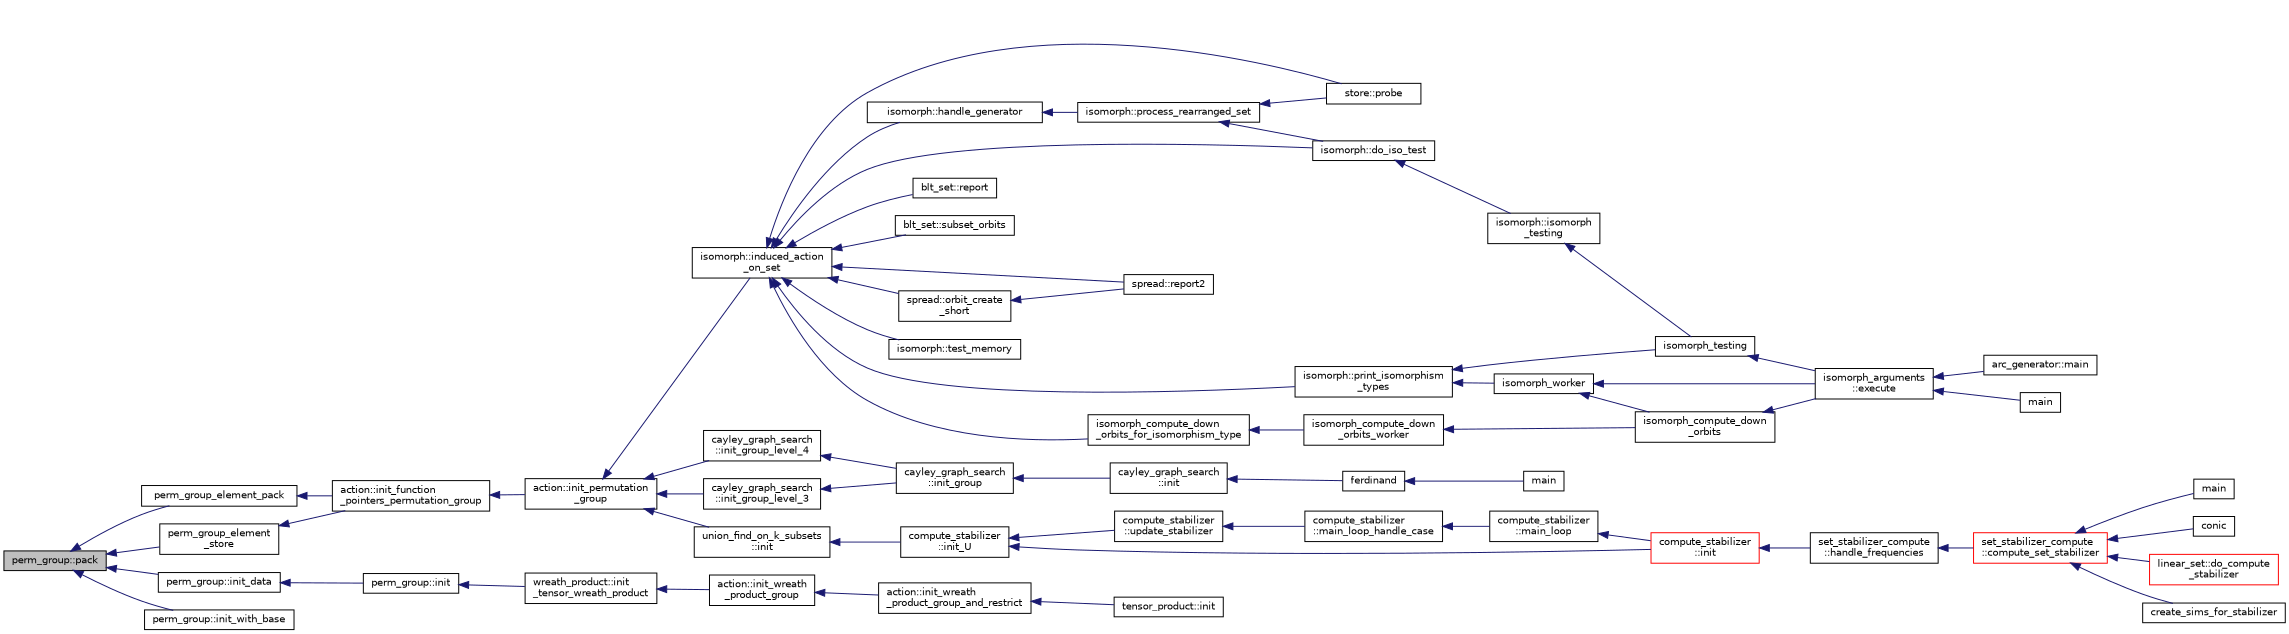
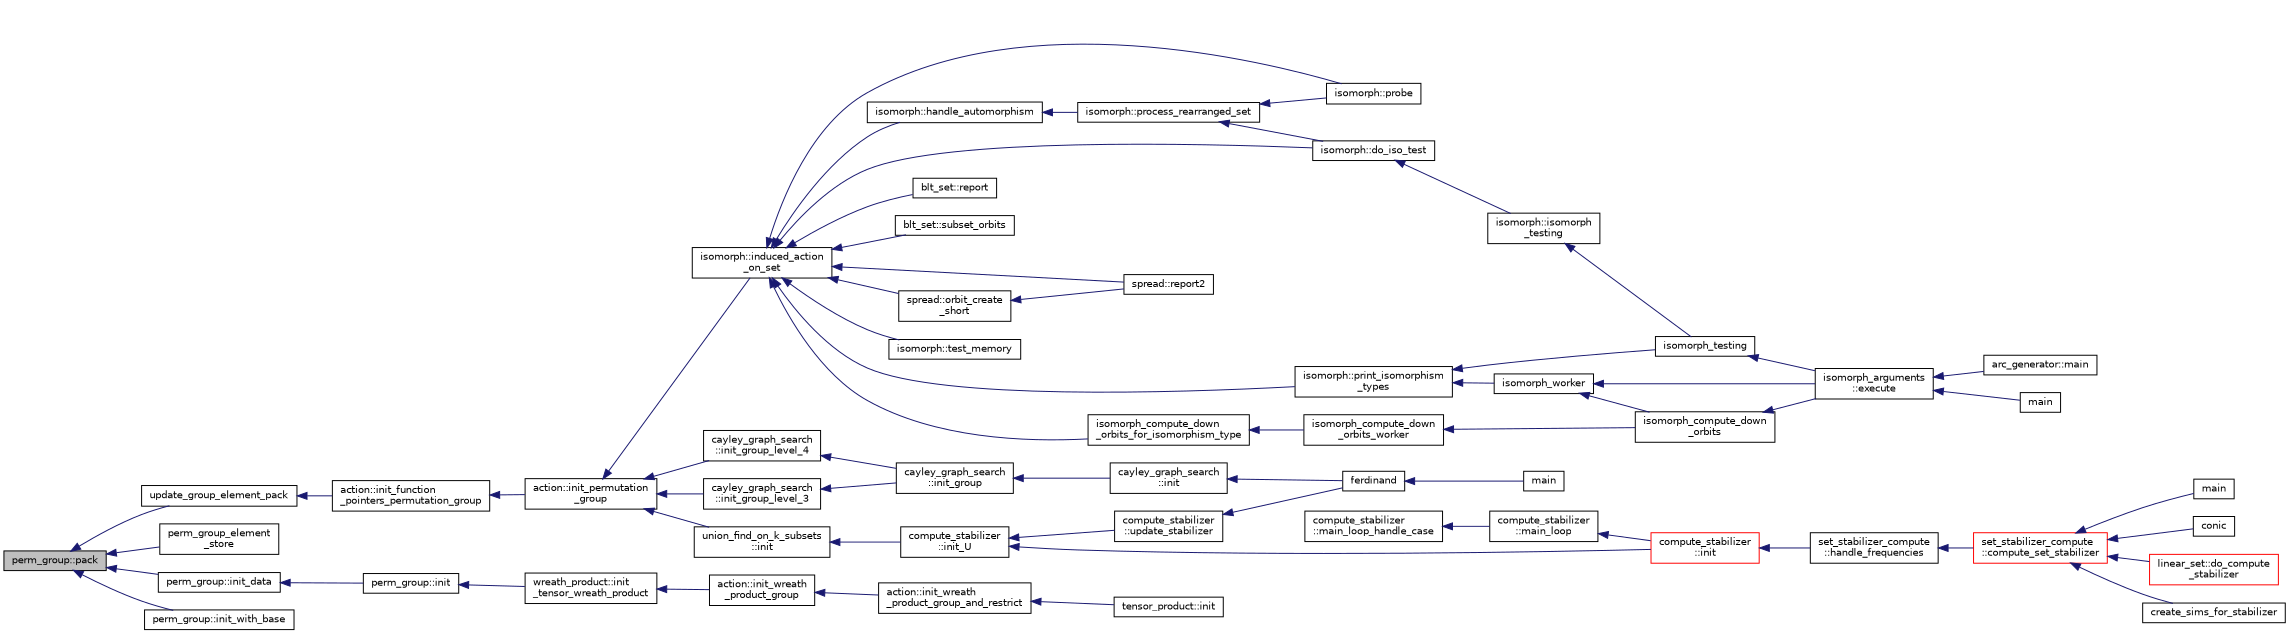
node "store::probe": label "store::probe" -> "isomorph::probe"
node "isomorph::handle_generator": label "isomorph::handle_generator" -> "isomorph::handle_automorphism"
node "perm_group_element_pack": label "perm_group_element_pack" -> "update_group_element_pack"
edge "action::init_function _pointers_permutation_group" -> "perm_group_element _store": removed
edge "compute_stabilizer ::main_loop_handle_case" -> "compute_stabilizer ::update_stabilizer": now "ferdinand" -> "compute_stabilizer ::update_stabilizer"
